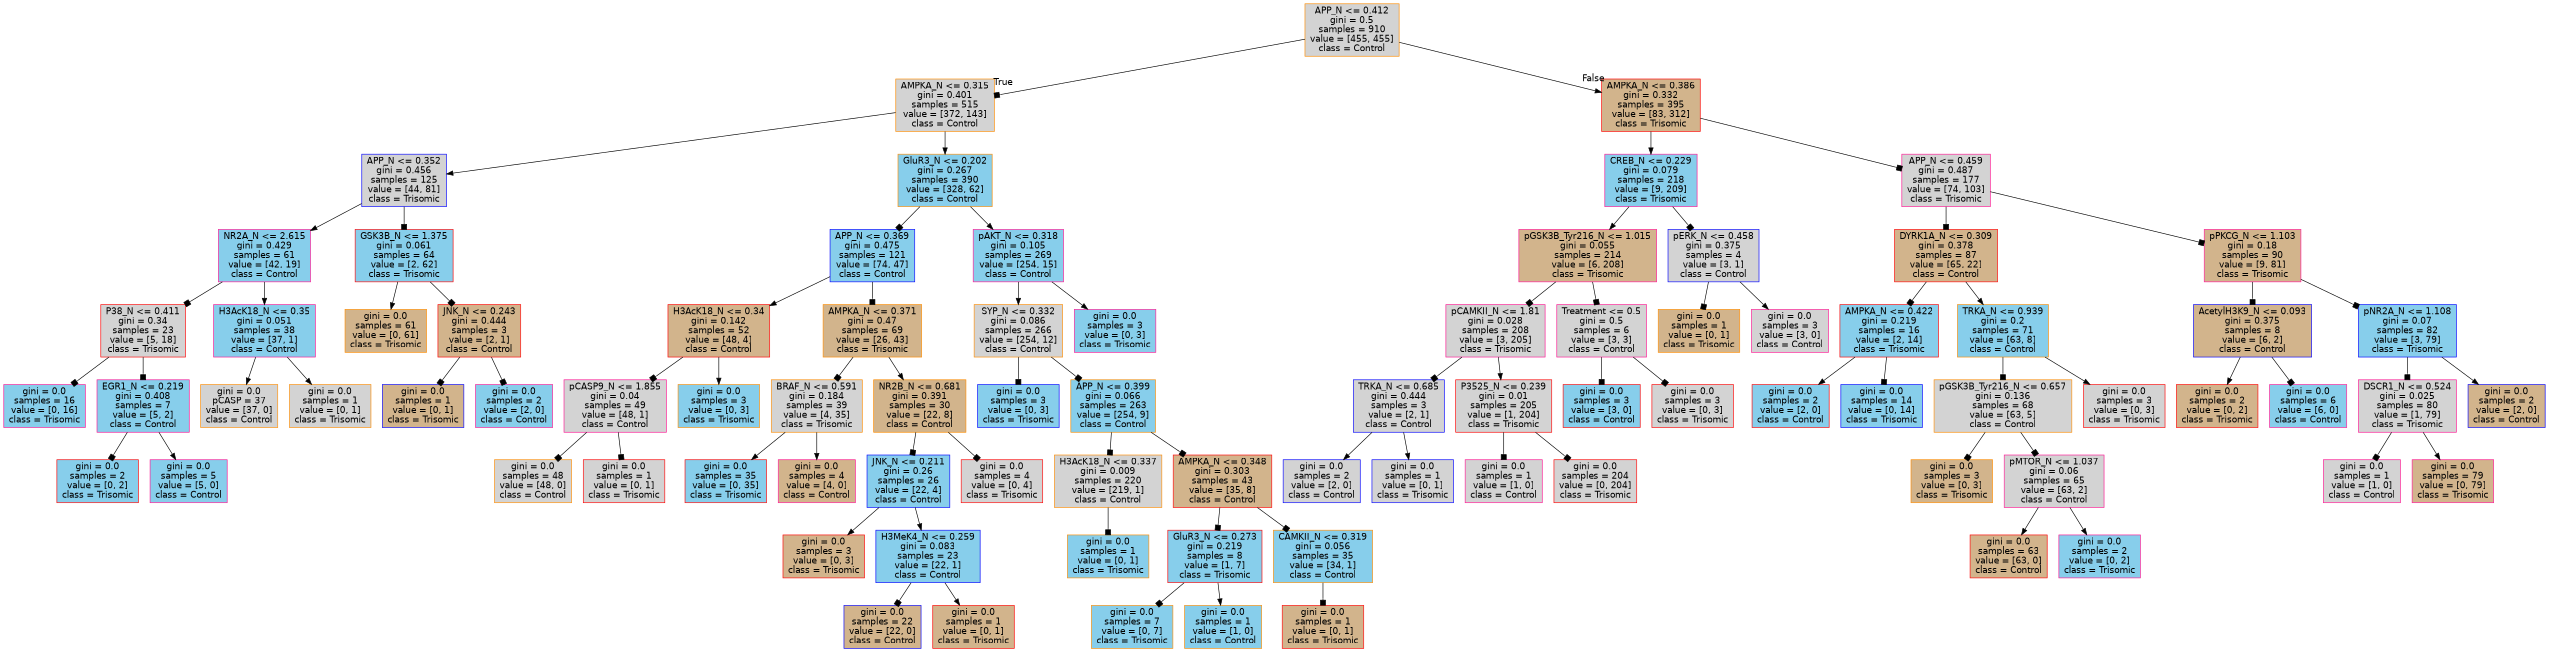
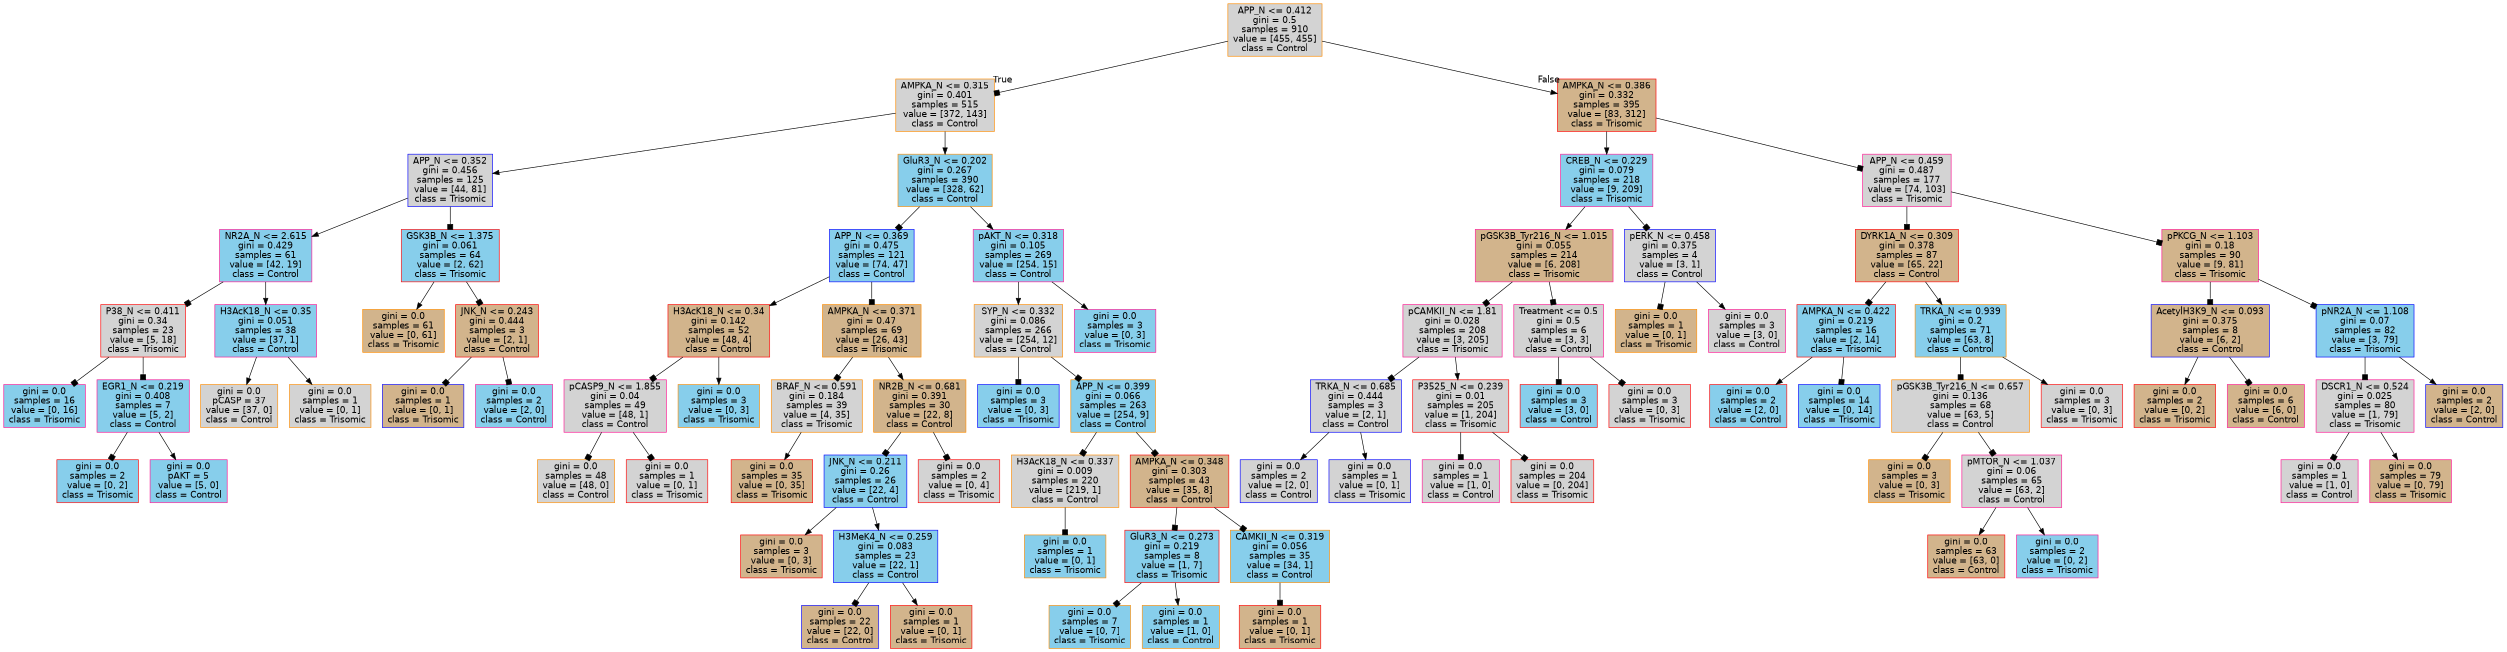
node "gini = 0.0 samples = 6 value = [6, 0] class = Control": fillcolor skyblue -> tan
node "gini = 0.0 samples = 5 value = [5, 0] class = Control": label "gini = 0.0 samples = 5 value = [5, 0] class = Control" -> "gini = 0.0 pAKT = 5 value = [5, 0] class = Control"
node "gini = 0.0 samples = 35 value = [0, 35] class = Trisomic": fillcolor skyblue -> tan
node "gini = 0.0 samples = 4 value = [4, 0] class = Control": removed
node "gini = 0.0 samples = 4 value = [0, 4] class = Trisomic": label "gini = 0.0 samples = 4 value = [0, 4] class = Trisomic" -> "gini = 0.0 samples = 2 value = [0, 4] class = Trisomic"
